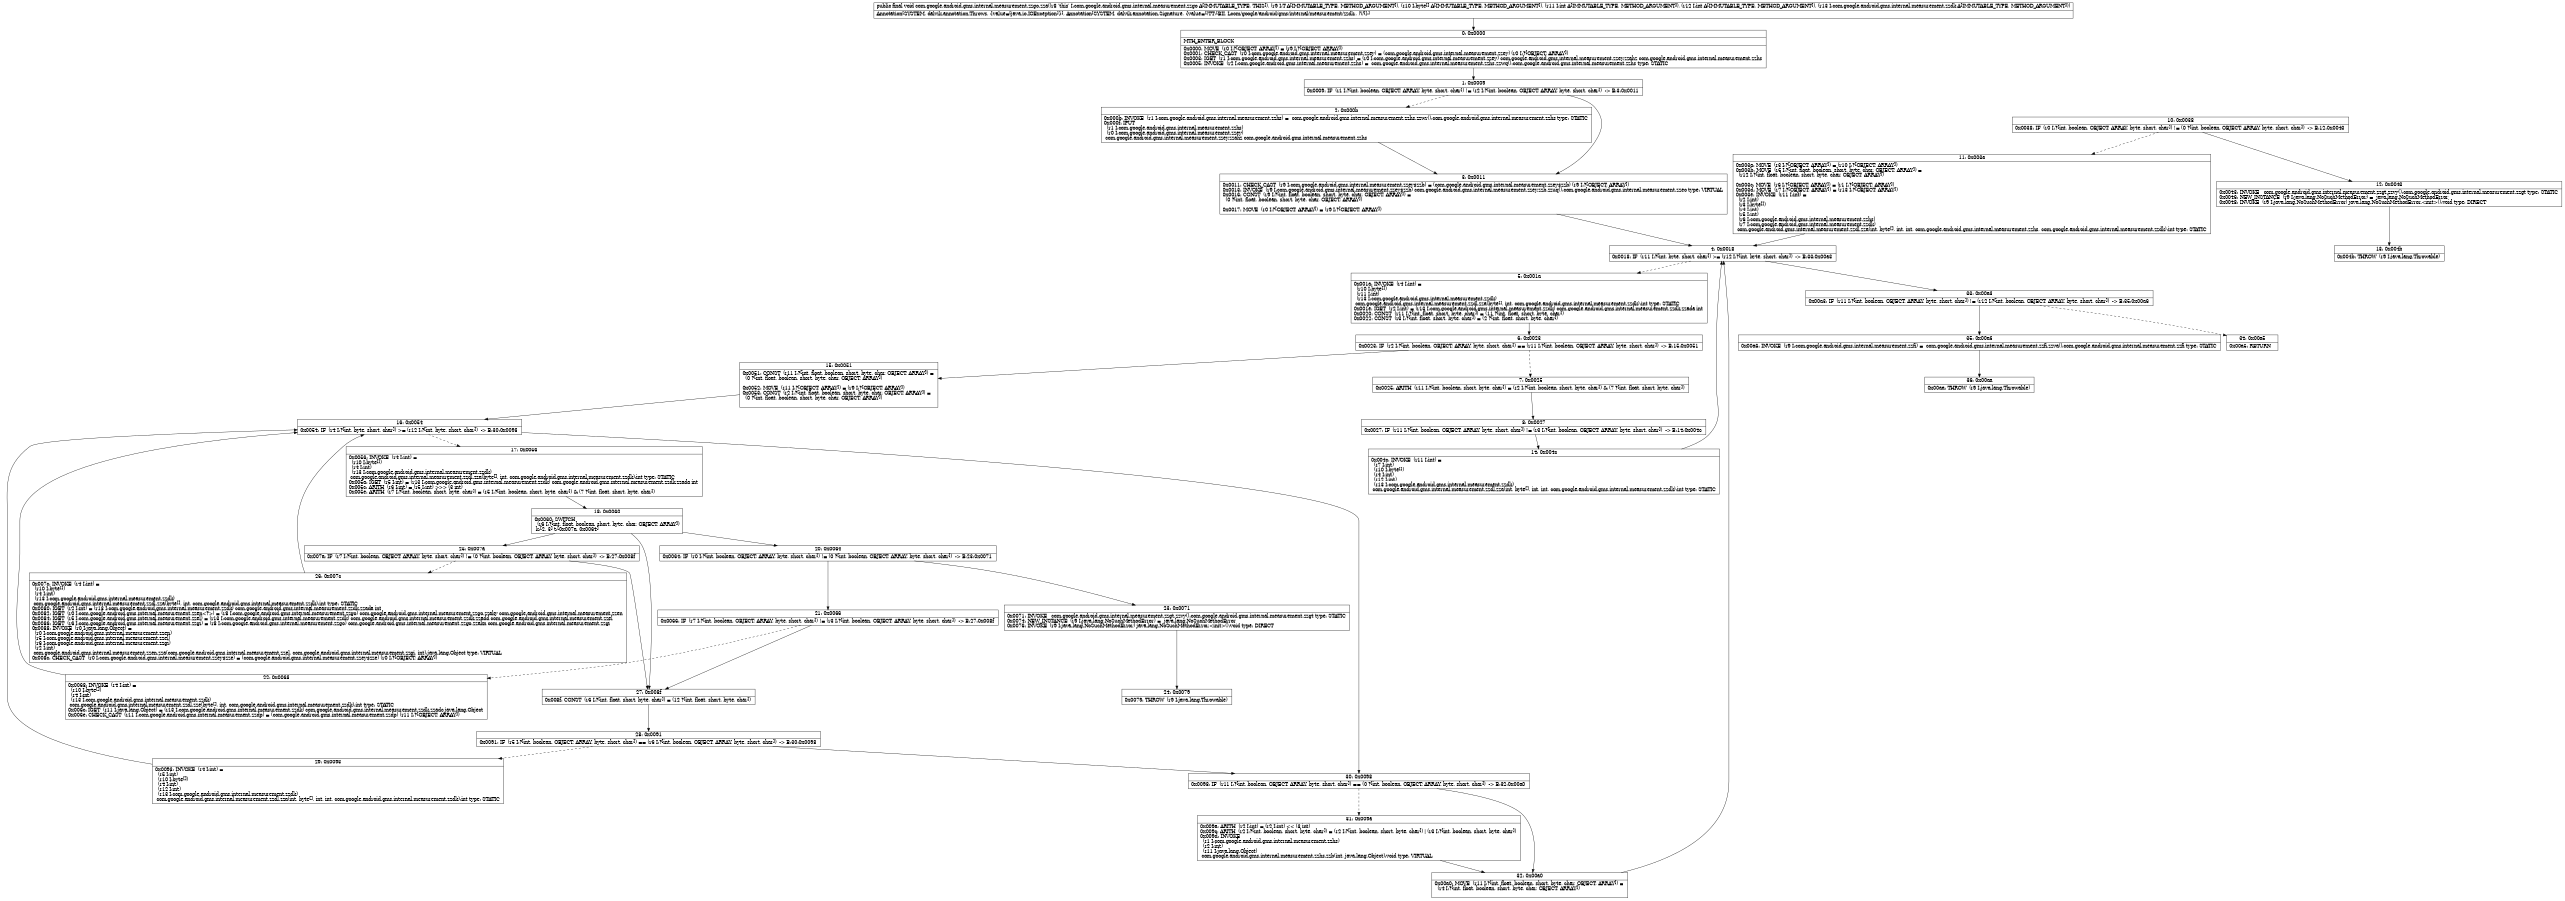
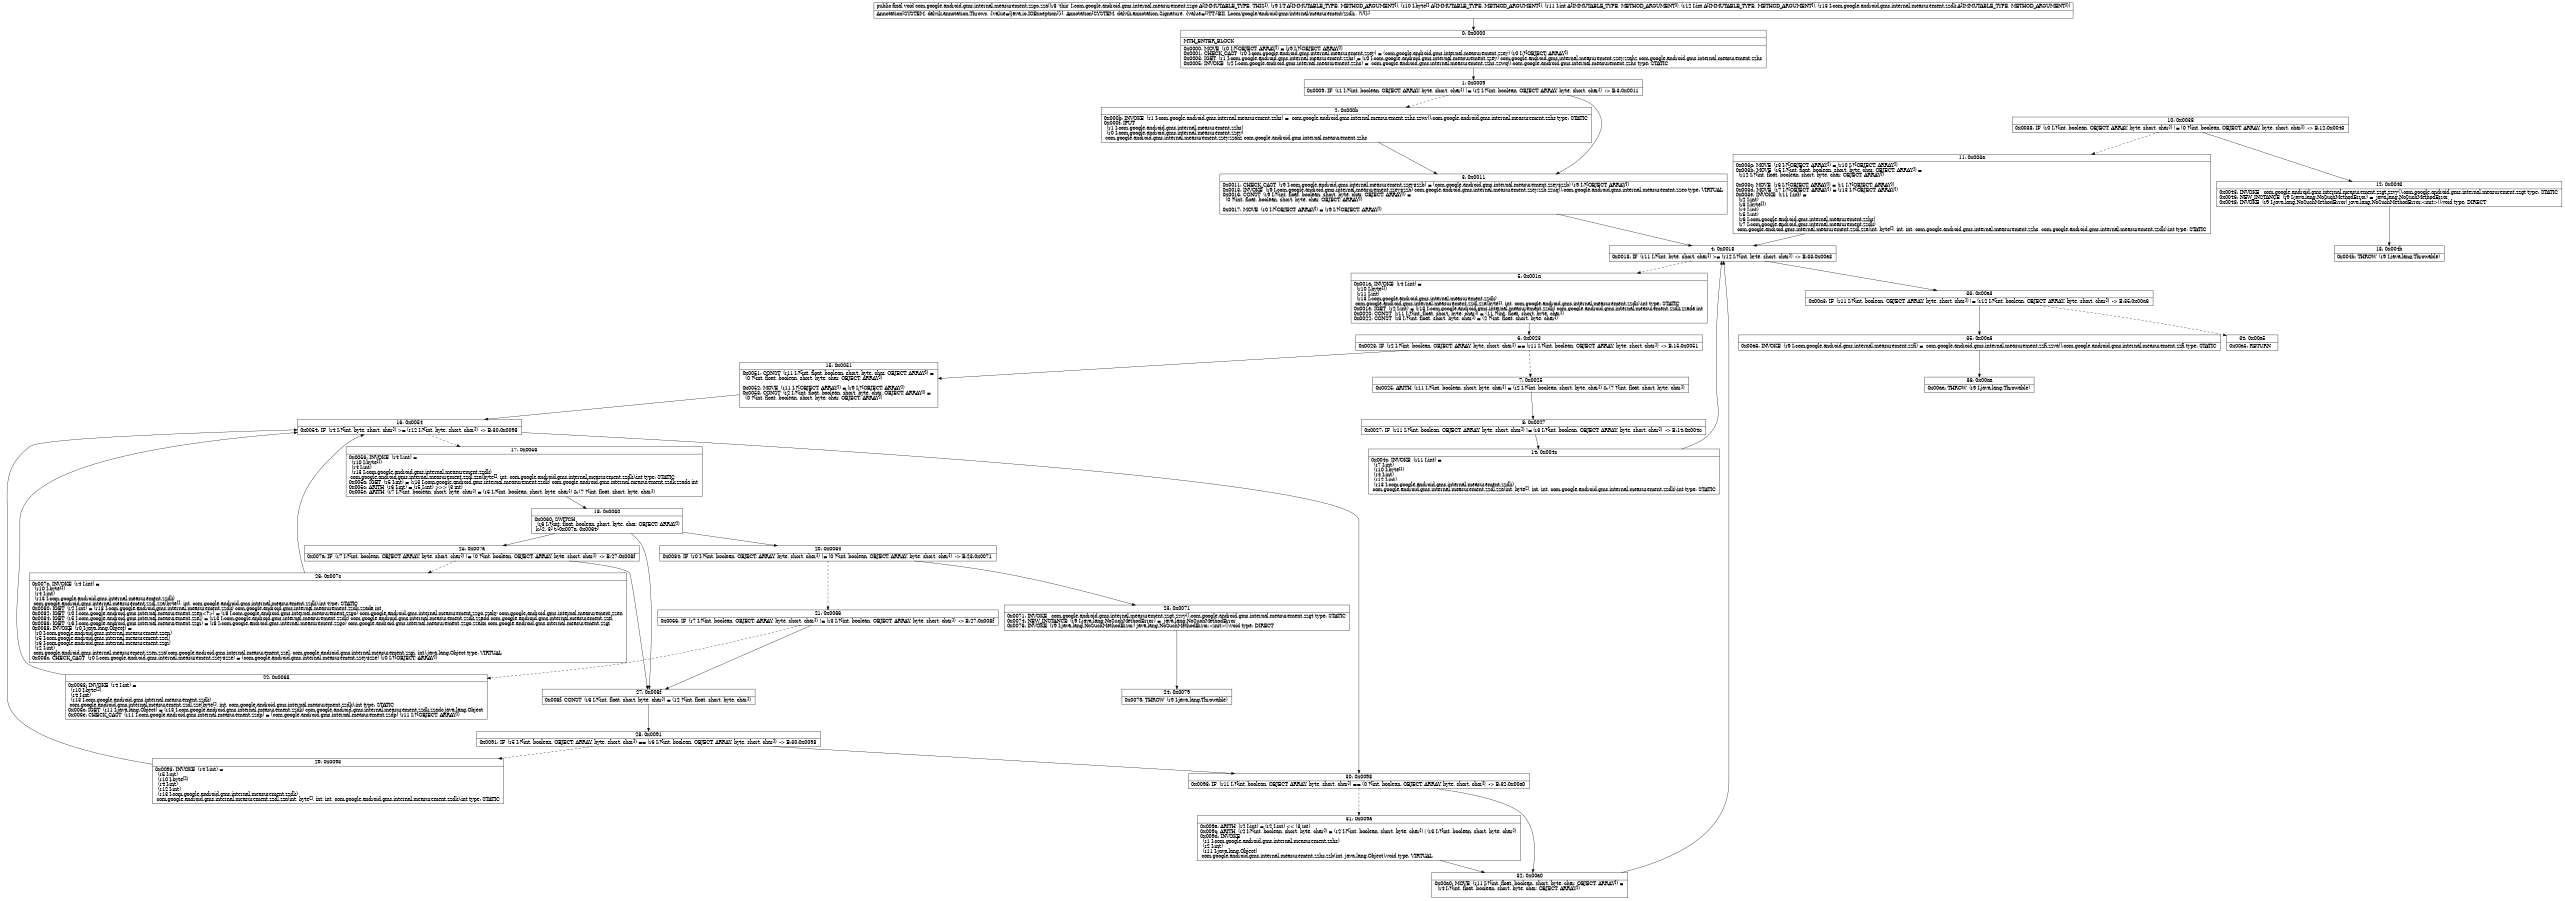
edge "20: 0x0064" -> "21: 0x0066": style solid -> dashed
